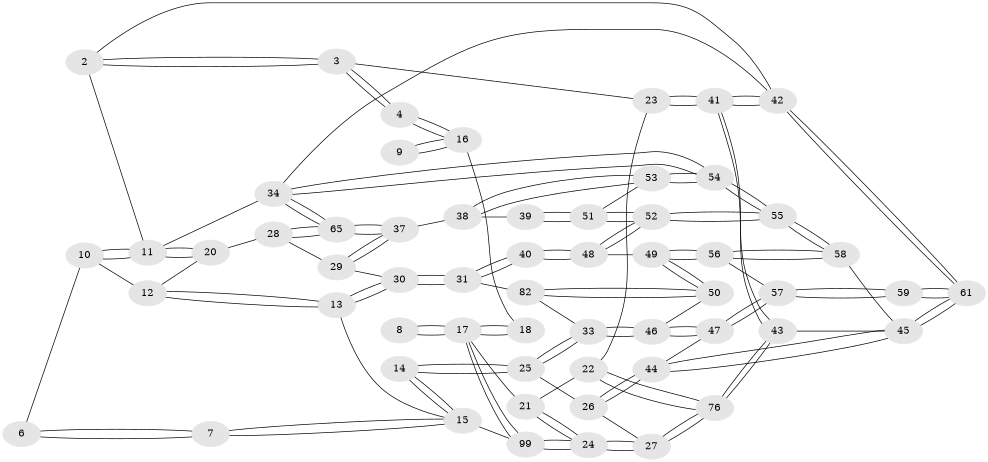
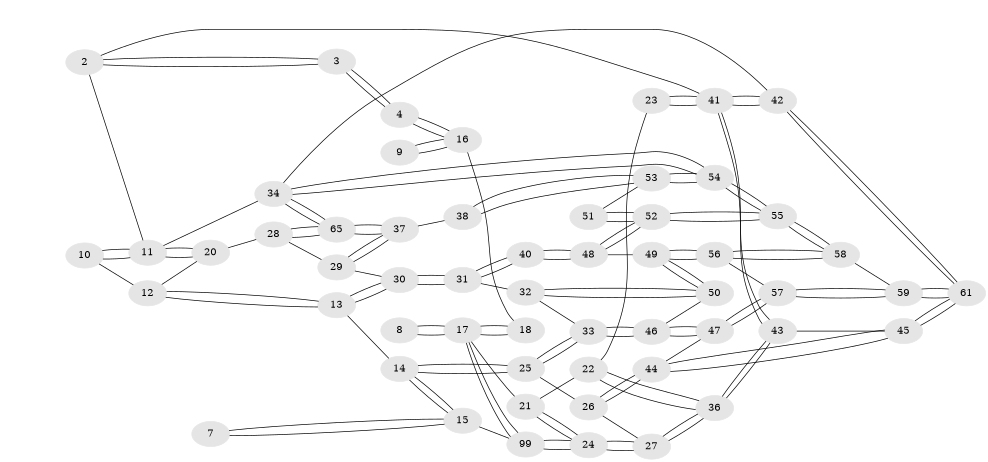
edge "2" -- "42": now "2" -- "41"
edge "3" -- "23": removed
node "39": removed
node "82": label "82" -> "32"
edge "58" -- "45": now "58" -- "59"
edge "13" -- "15": now "13" -- "14"
node "76": label "76" -> "36"
node "6": removed
